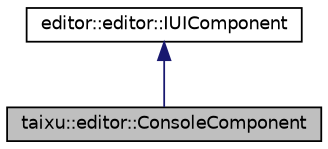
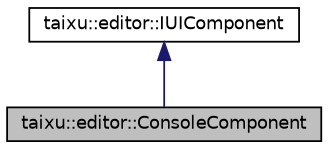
node "editor::editor::IUIComponent": label "editor::editor::IUIComponent" -> "taixu::editor::IUIComponent"
